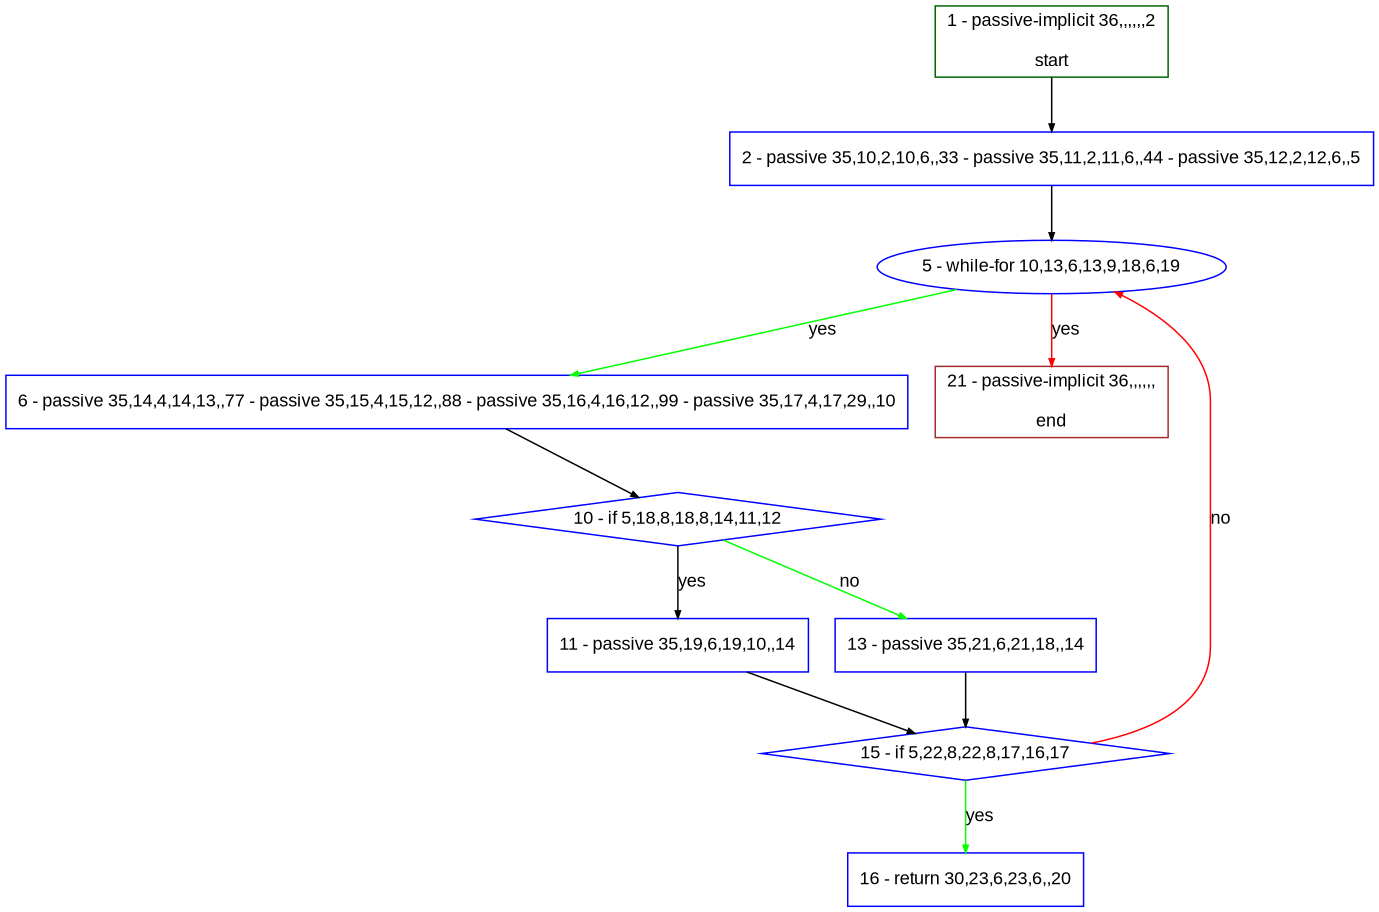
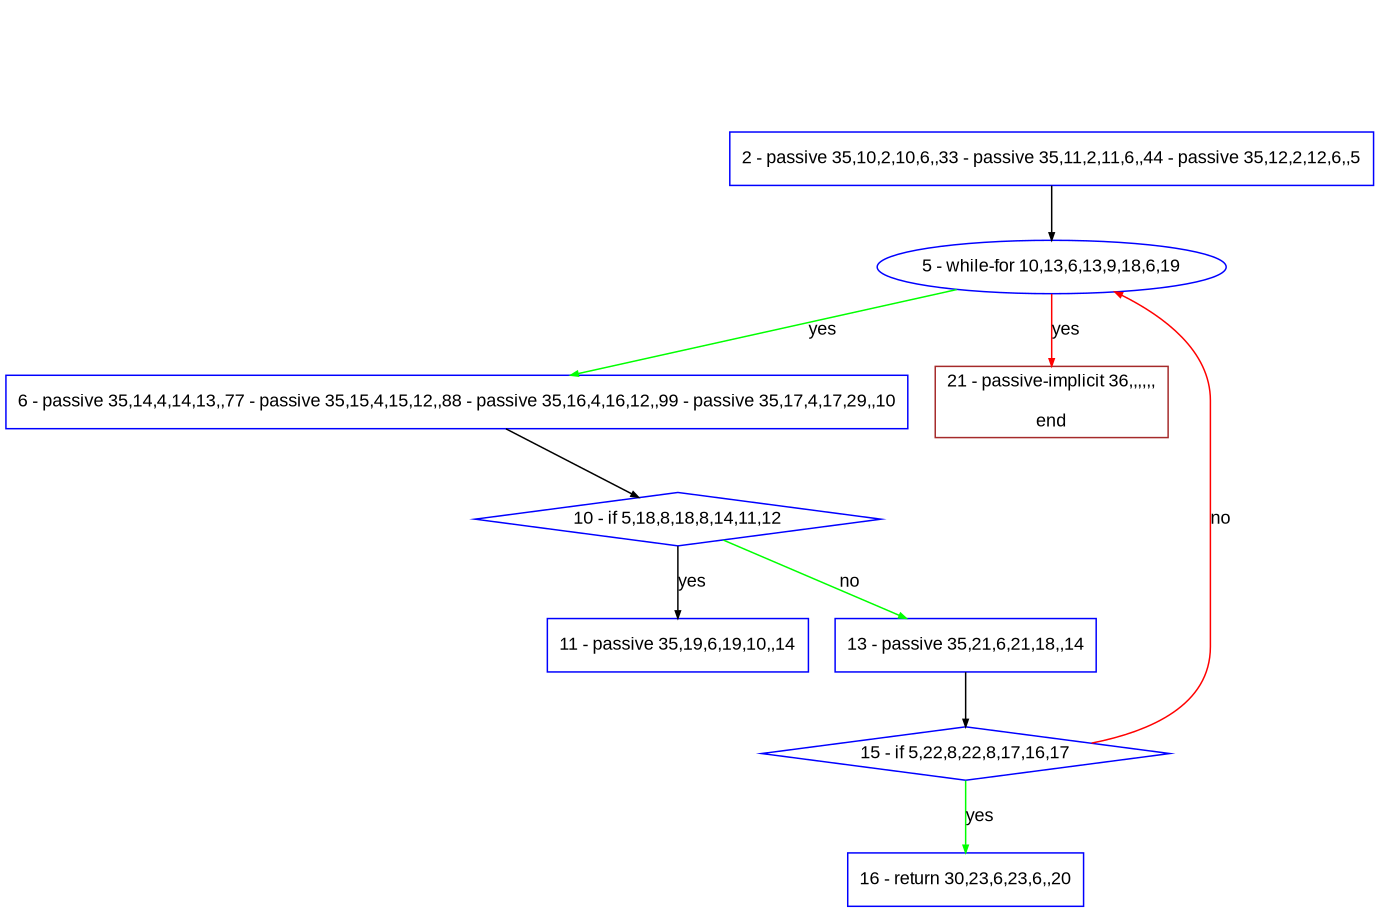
node "1 - passive-implicit 36,,,,,,2 start": removed
edge "11 - passive 35,19,6,19,10,,14" -> "15 - if 5,22,8,22,8,17,16,17": removed
